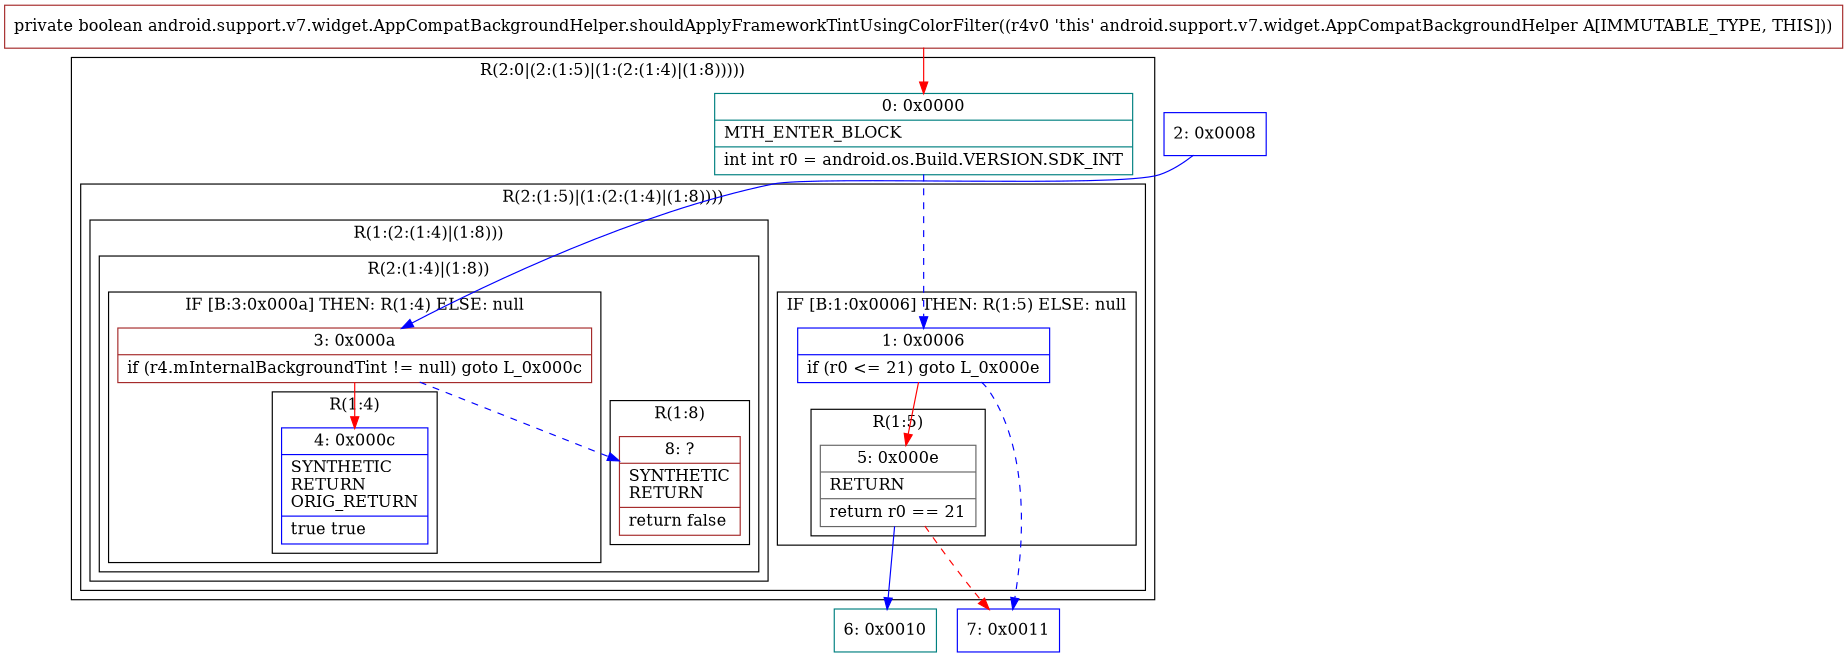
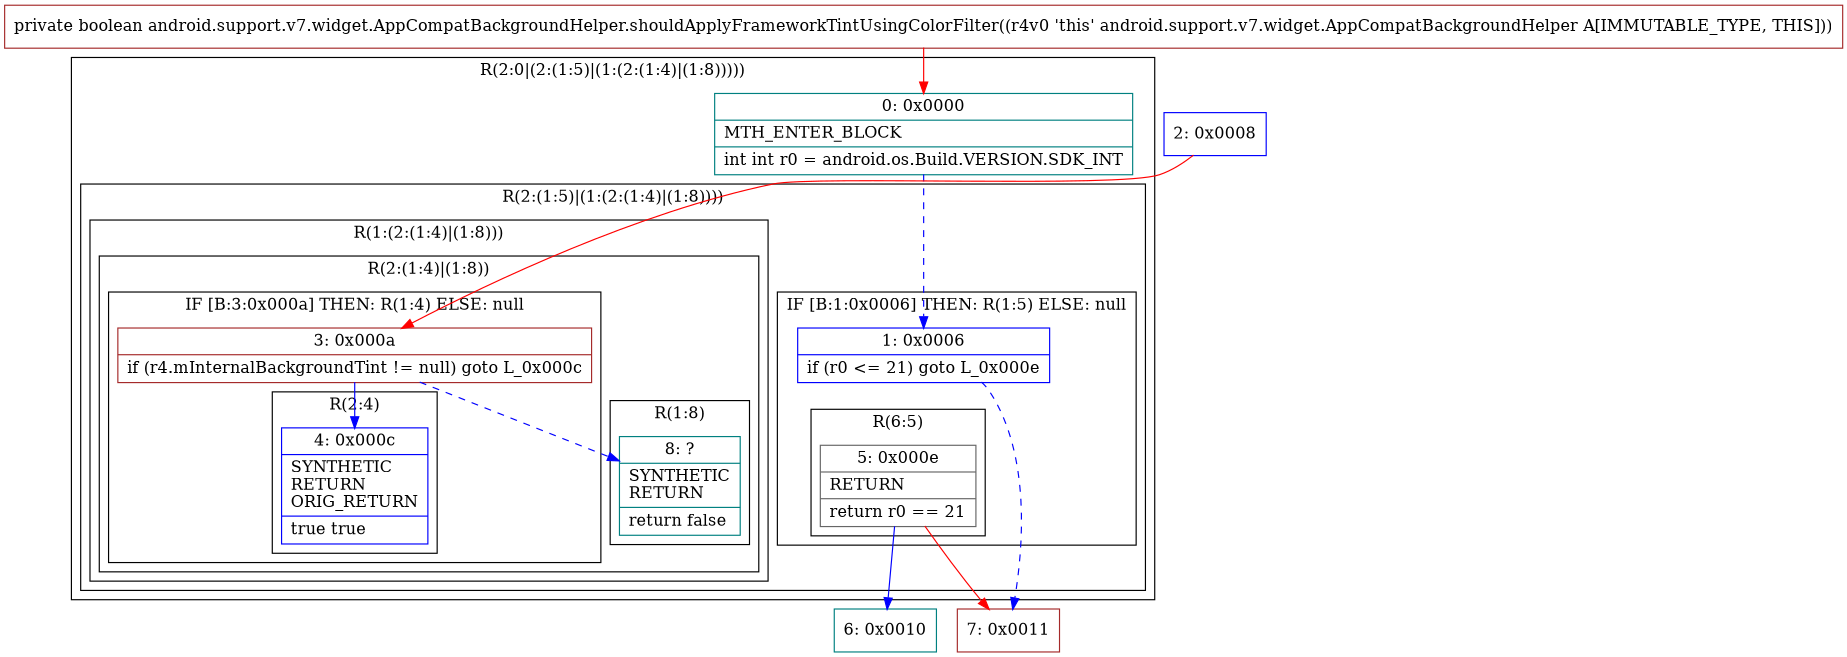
edge "2: 0x0008" -> "3: 0x000a": color blue -> red
edge "3: 0x000a" -> "4: 0x000c": color red -> blue
edge "1: 0x0006" -> "5: 0x000e": removed
cluster "R(1:4)": label "R(1:4)" -> "R(2:4)"
cluster "R(1:5)": label "R(1:5)" -> "R(6:5)"
node "8: ?": color brown -> teal
edge "5: 0x000e" -> "7: 0x0011": style dashed -> solid
node "7: 0x0011": color blue -> brown
